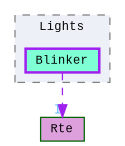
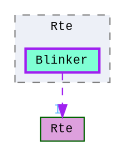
cluster "Lights": label "Lights" -> "Rte"
